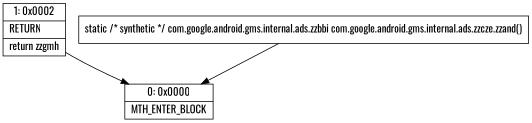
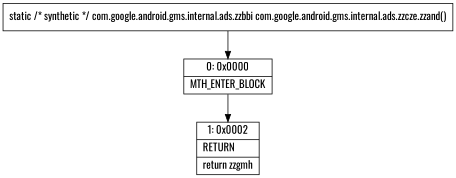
edge "1: 0x0002" -> "0: 0x0000": reversed
